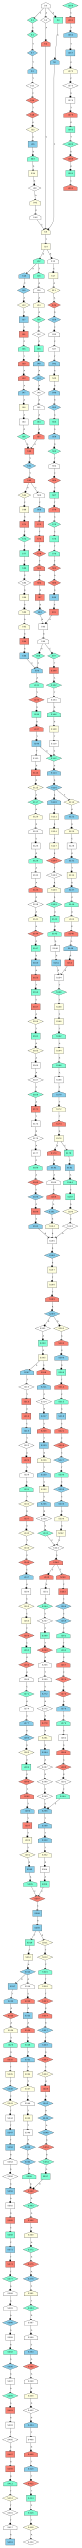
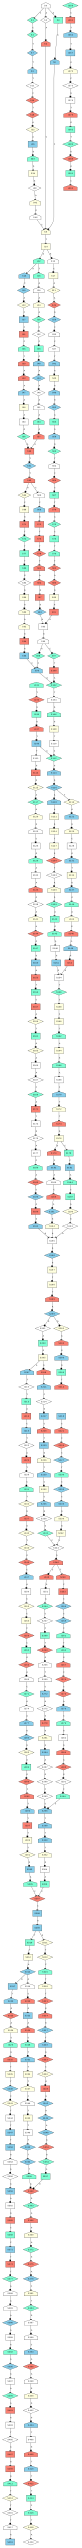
node "S88": fillcolor skyblue -> lightyellow
edge "S99" -> "S101": now "S99" -> "S102"
node "S213": fillcolor salmon -> aquamarine
node "S215": removed
